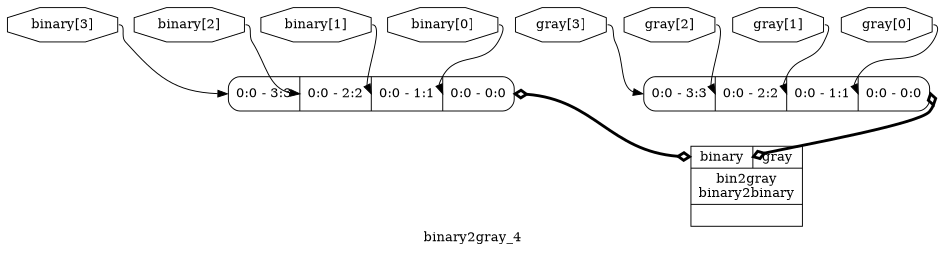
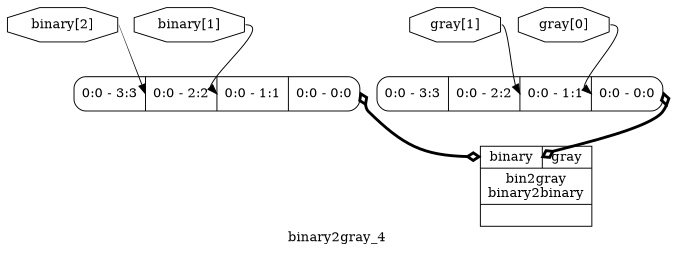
node "binary[3]": removed
node "binary[0]": removed
node "gray[3]": removed
node "gray[2]": removed
